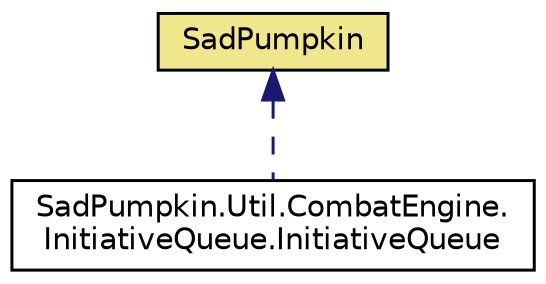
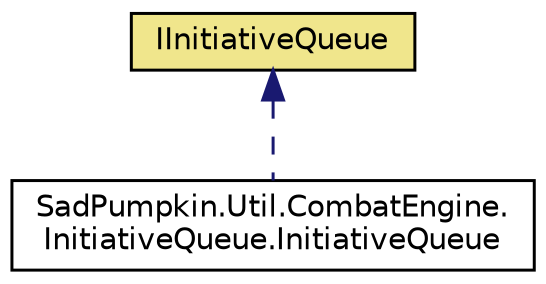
node "SadPumpkin": label "SadPumpkin" -> "IInitiativeQueue"
